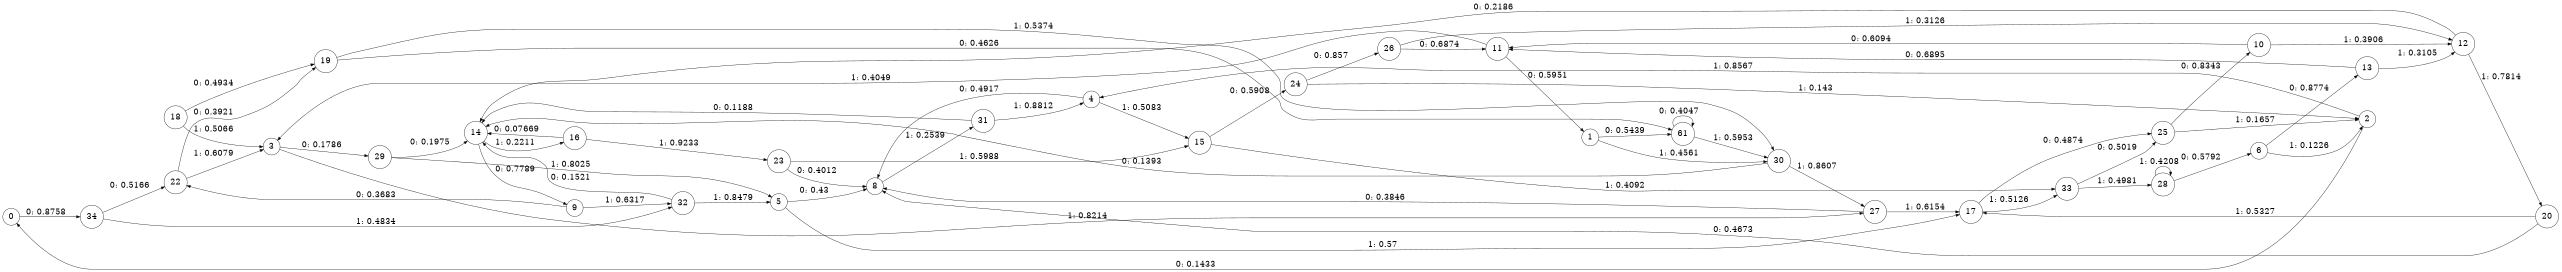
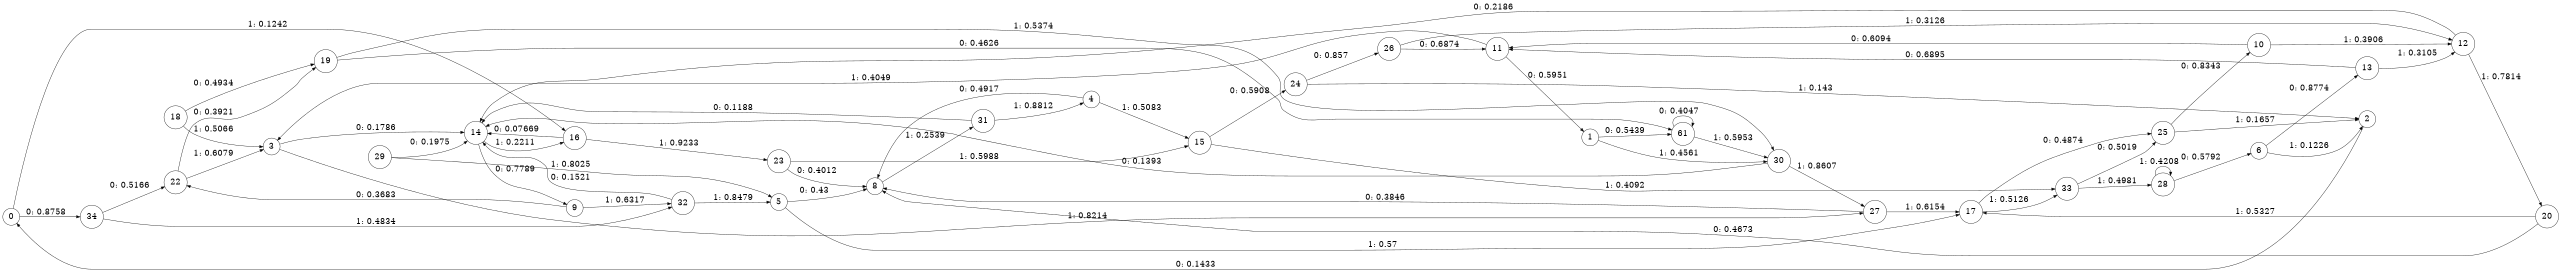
edge "0" -> "16": added, label "1: 0.1242"
edge "2" -> "4": removed, label "1: 0.8567"
edge "3" -> "29": now "3" -> "14"
